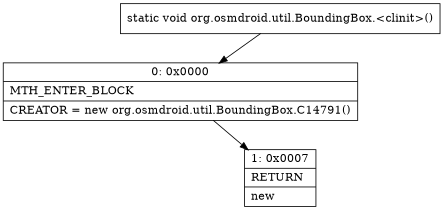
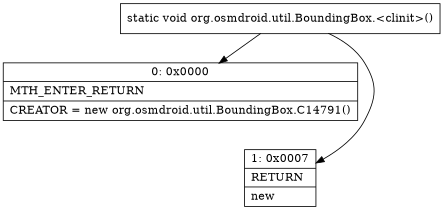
node "0: 0x0000": text "MTH_ENTER_BLOCK" -> "MTH_ENTER_RETURN"
edge "0: 0x0000" -> "1: 0x0007": now "static void org.osmdroid.util.BoundingBox.<clinit>()" -> "1: 0x0007"
